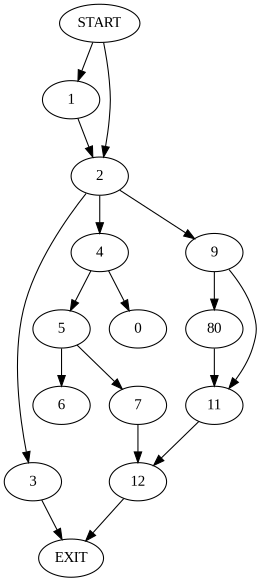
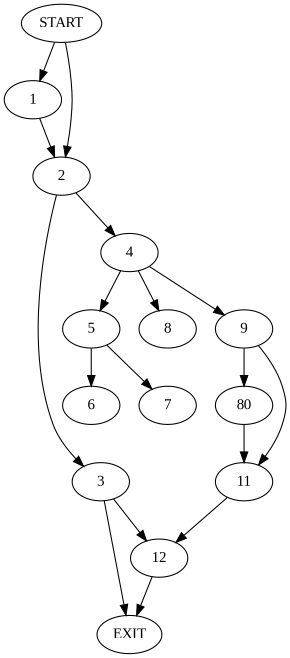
edge "2" -> "9": now "4" -> "9"
node "0": label "0" -> "8"
edge "7" -> "12": now "3" -> "12"
